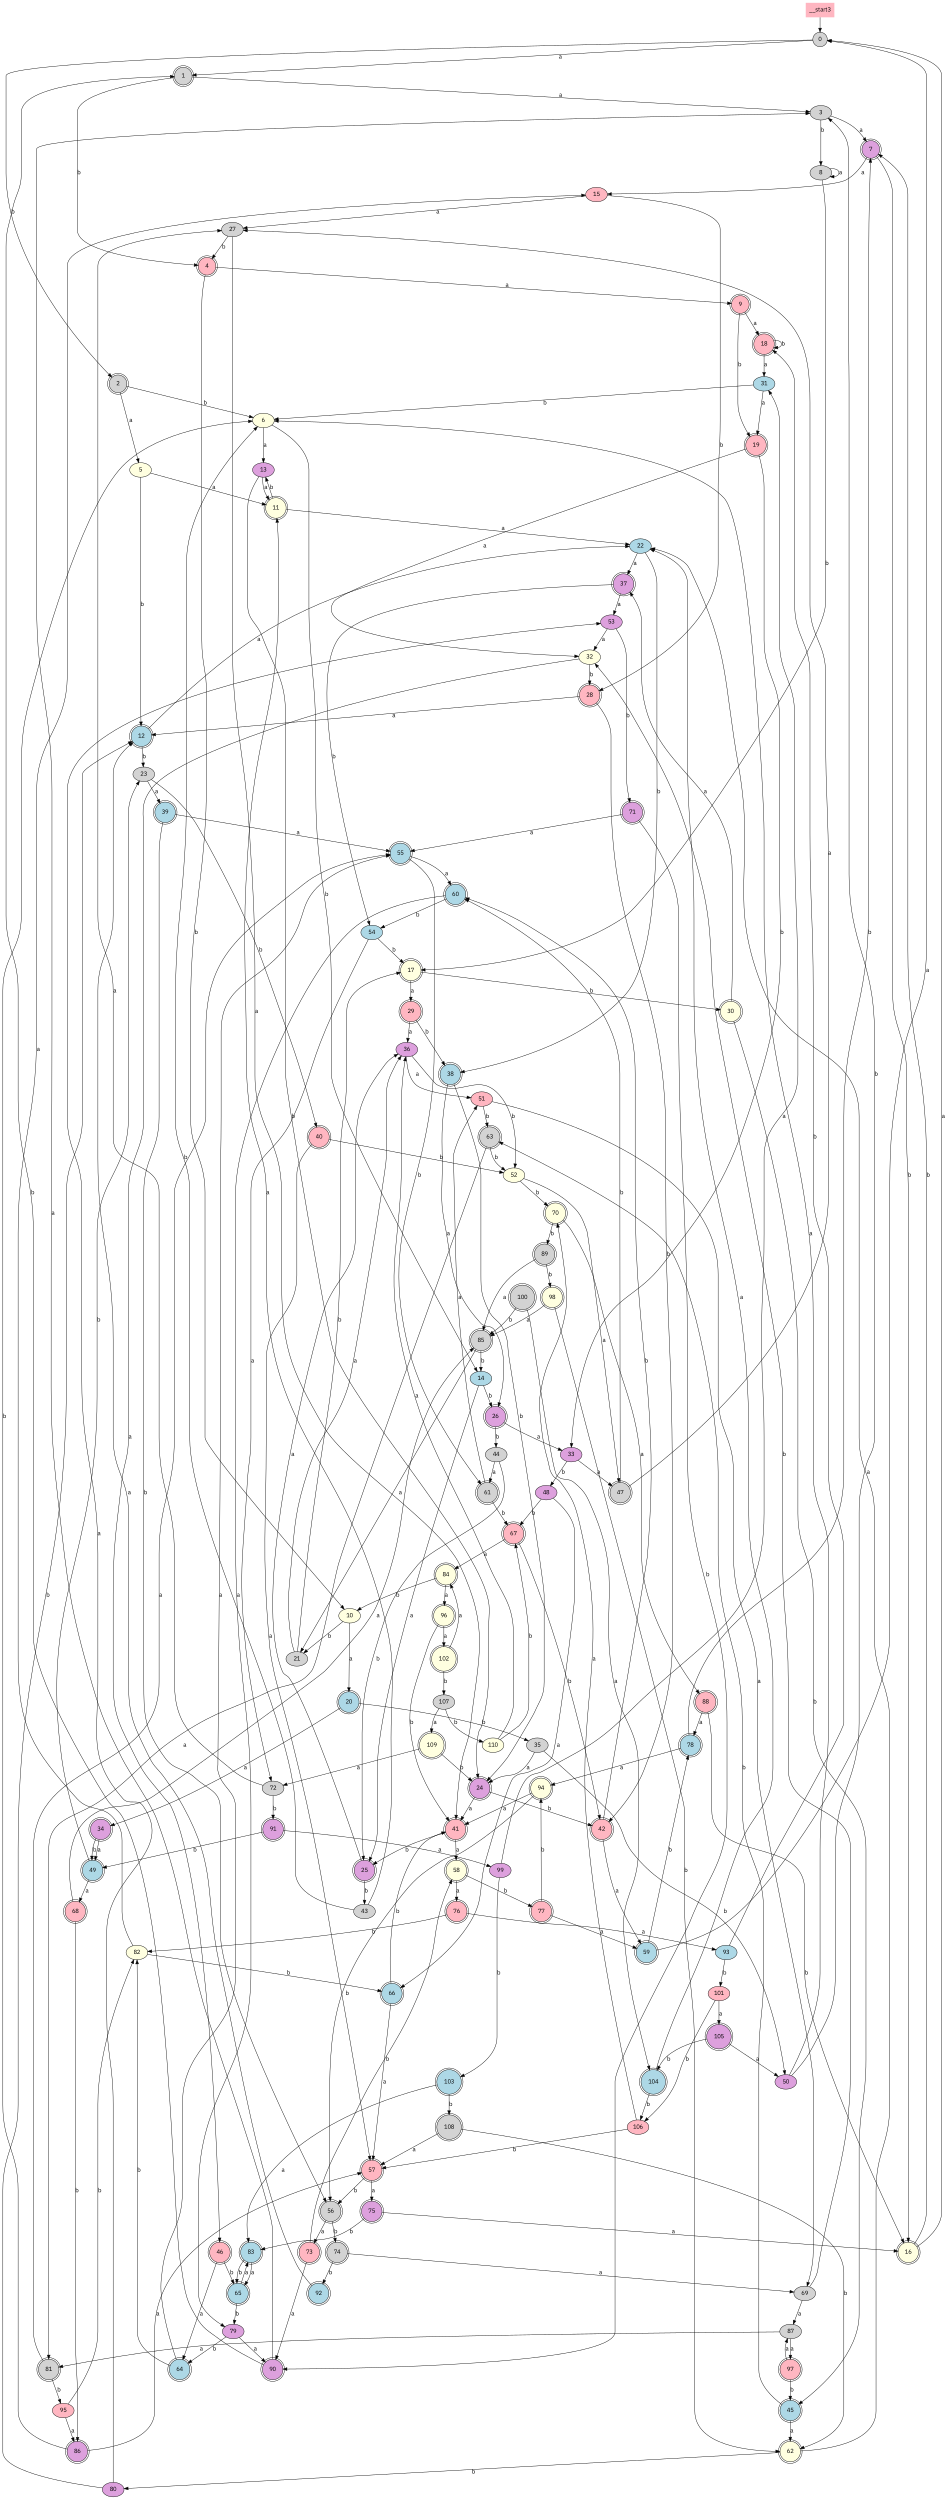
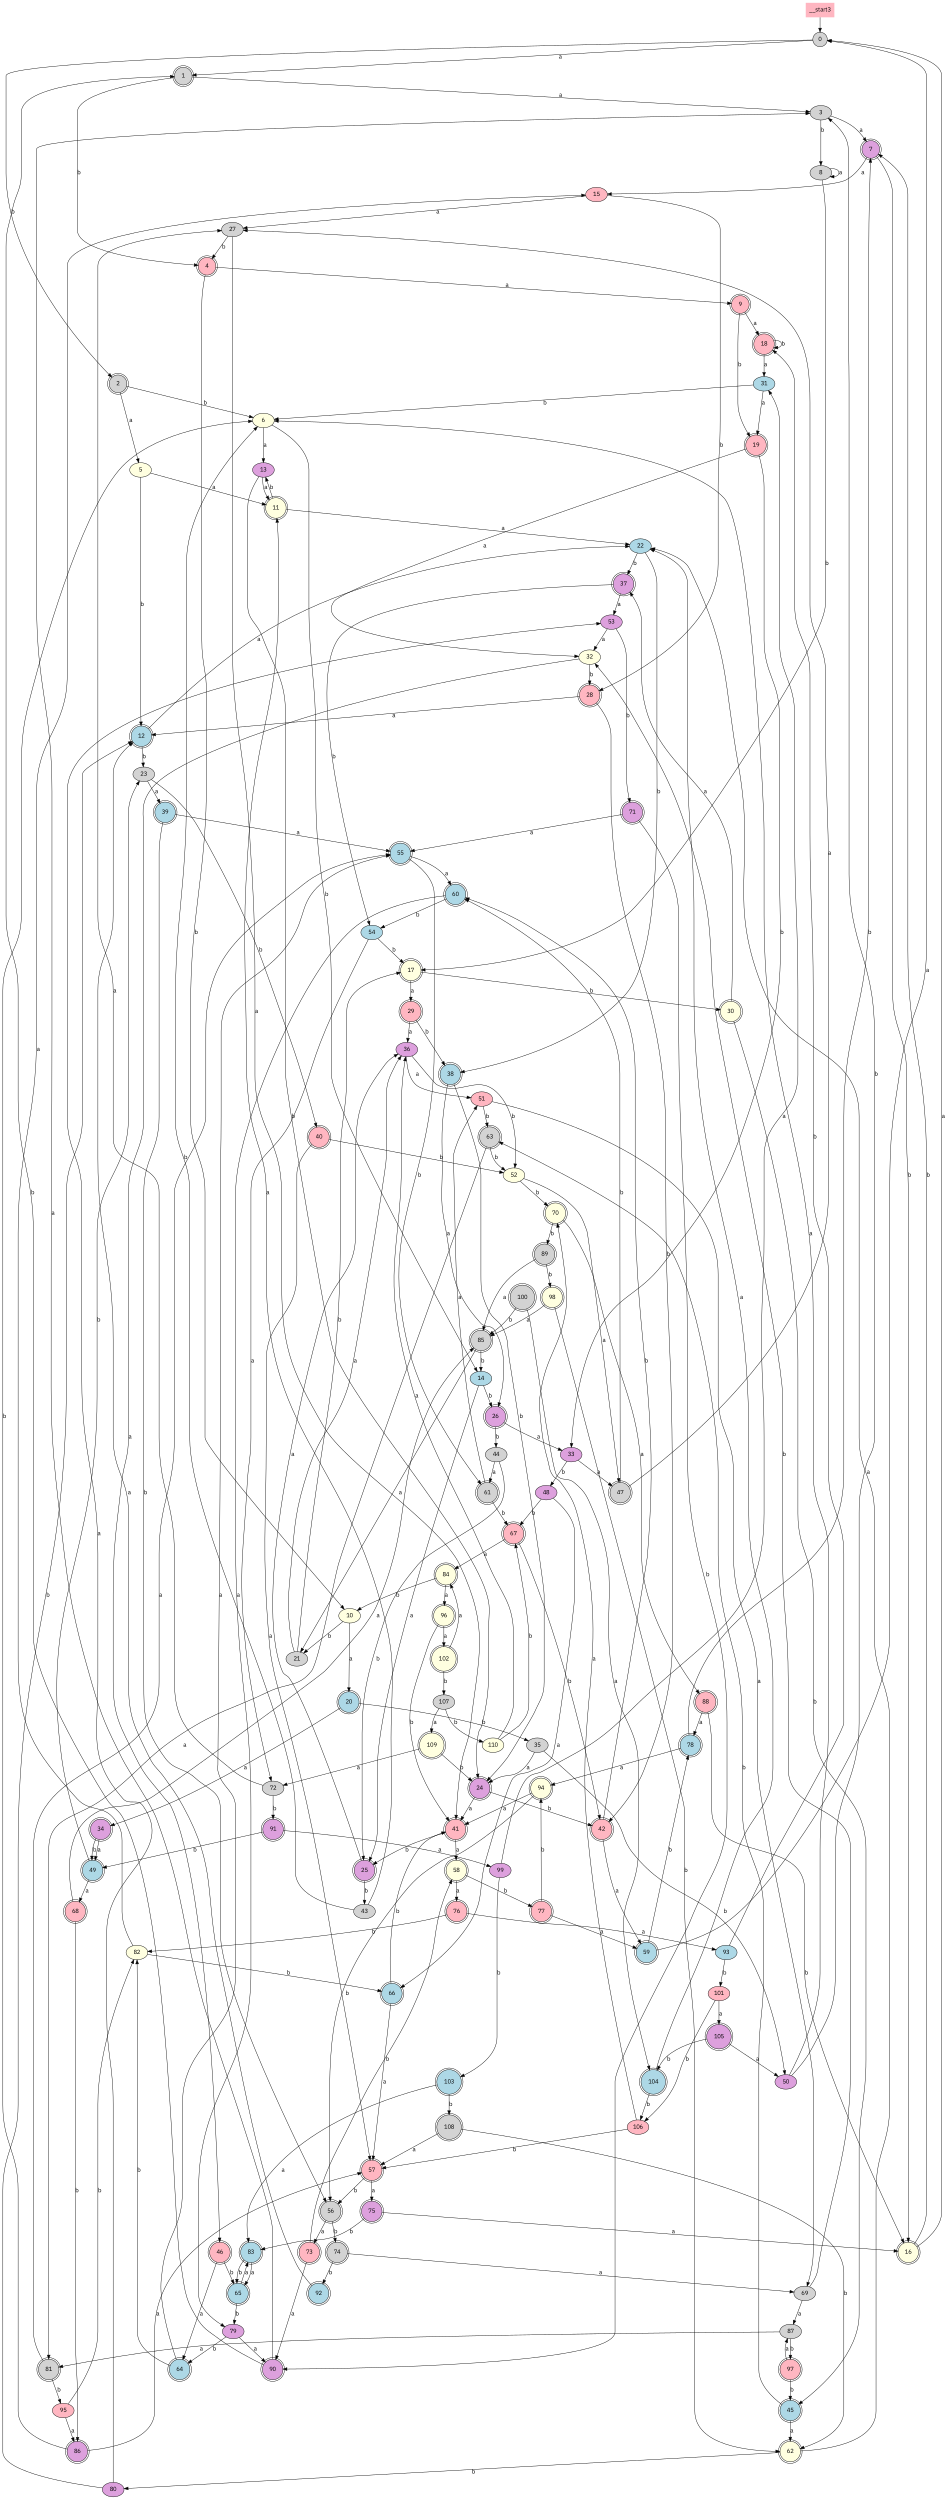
edge "22" -> "37": label "a" -> "b"
edge "87" -> "97": label "a" -> "b"
